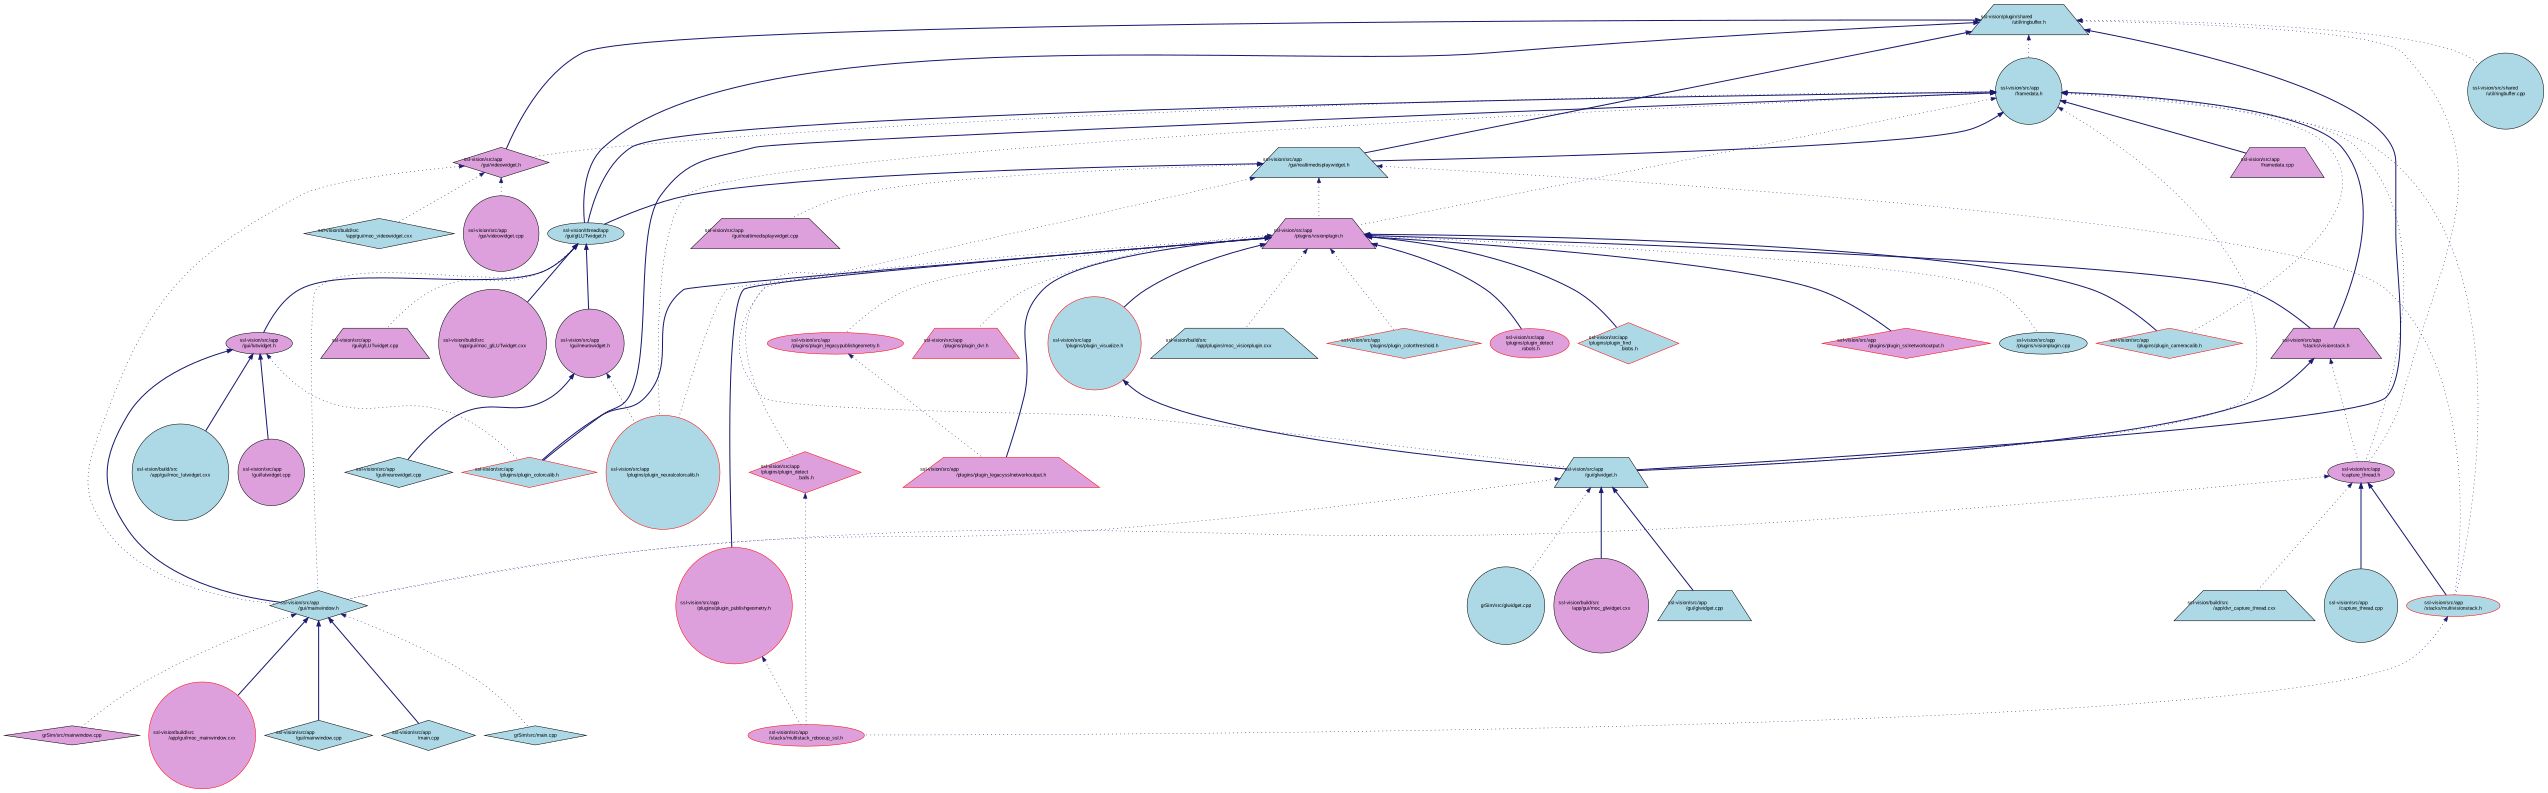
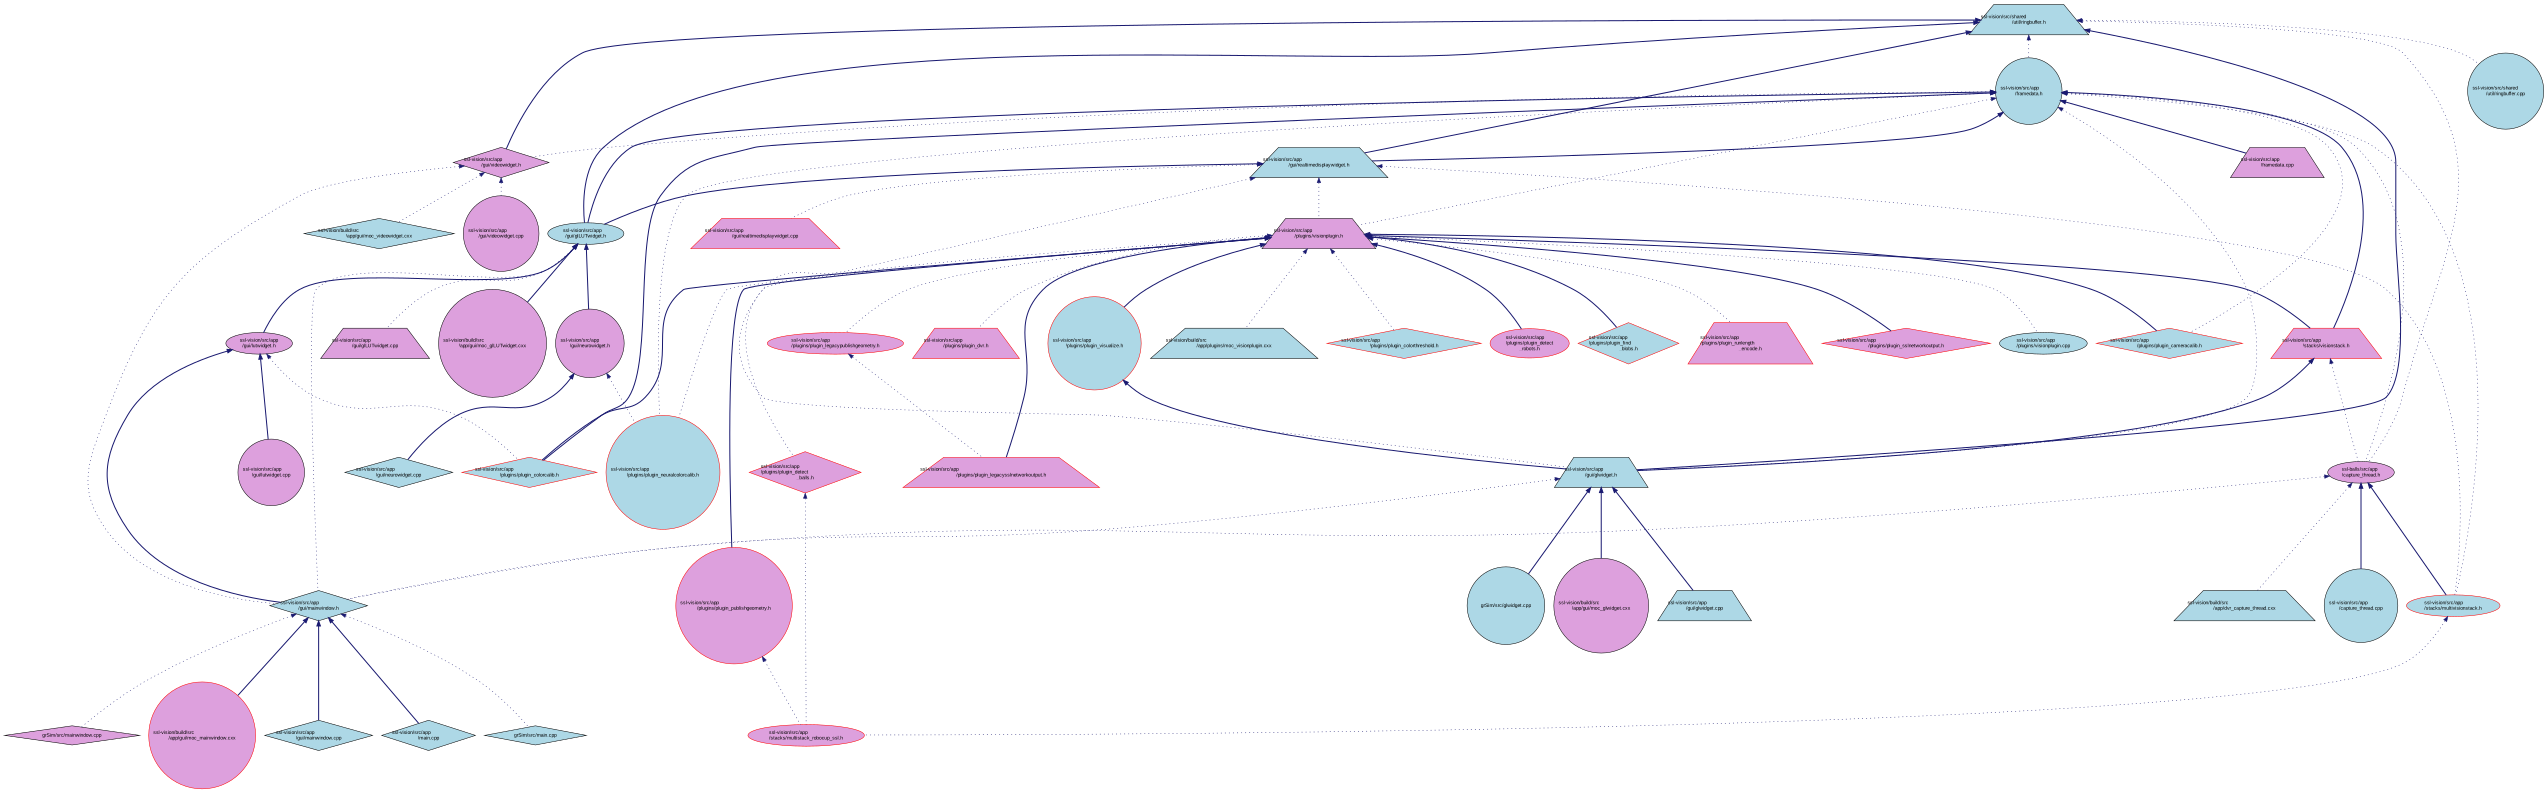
node "ssl-vision/plugin/shared /util/ringbuffer.h": label "ssl-vision/plugin/shared /util/ringbuffer.h" -> "ssl-vision/src/shared /util/ringbuffer.h"
node "ssl-vision/thread/app /gui/glLUTwidget.h": label "ssl-vision/thread/app /gui/glLUTwidget.h" -> "ssl-vision/src/app /gui/glLUTwidget.h"
node "ssl-vision/src/app /gui/realtimedisplaywidget.cpp": color black -> red
node "ssl-vision/src/app /plugins/plugin_runlength _encode.h": added
node "ssl-vision/src/app /stacks/visionstack.h": color black -> red
node "ssl-vision/build/src /app/gui/moc_lutwidget.cxx": removed
node "ssl-vision/src/app /capture_thread.h": label "ssl-vision/src/app /capture_thread.h" -> "ssl-balls/src/app /capture_thread.h"
edge "grSim/src/glwidget.cpp" -> "ssl-vision/src/app /gui/glwidget.h": style dotted -> bold
